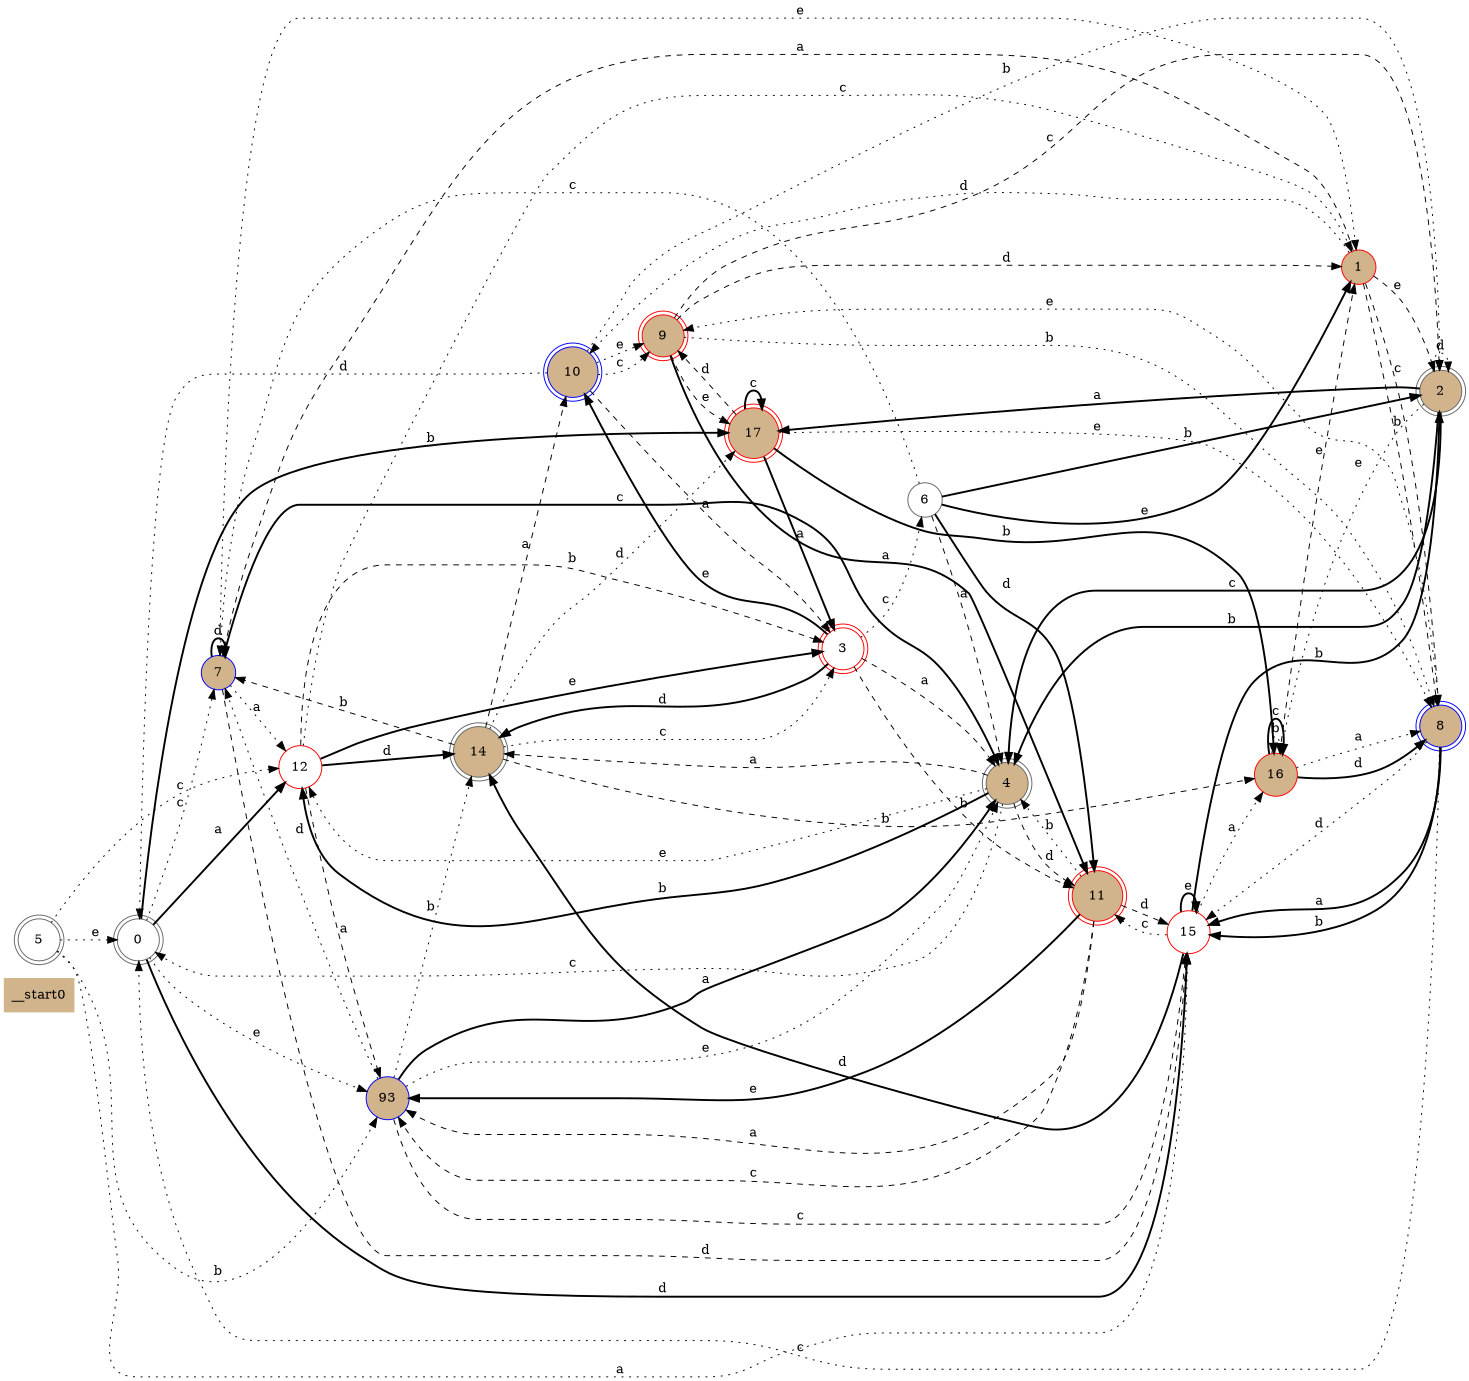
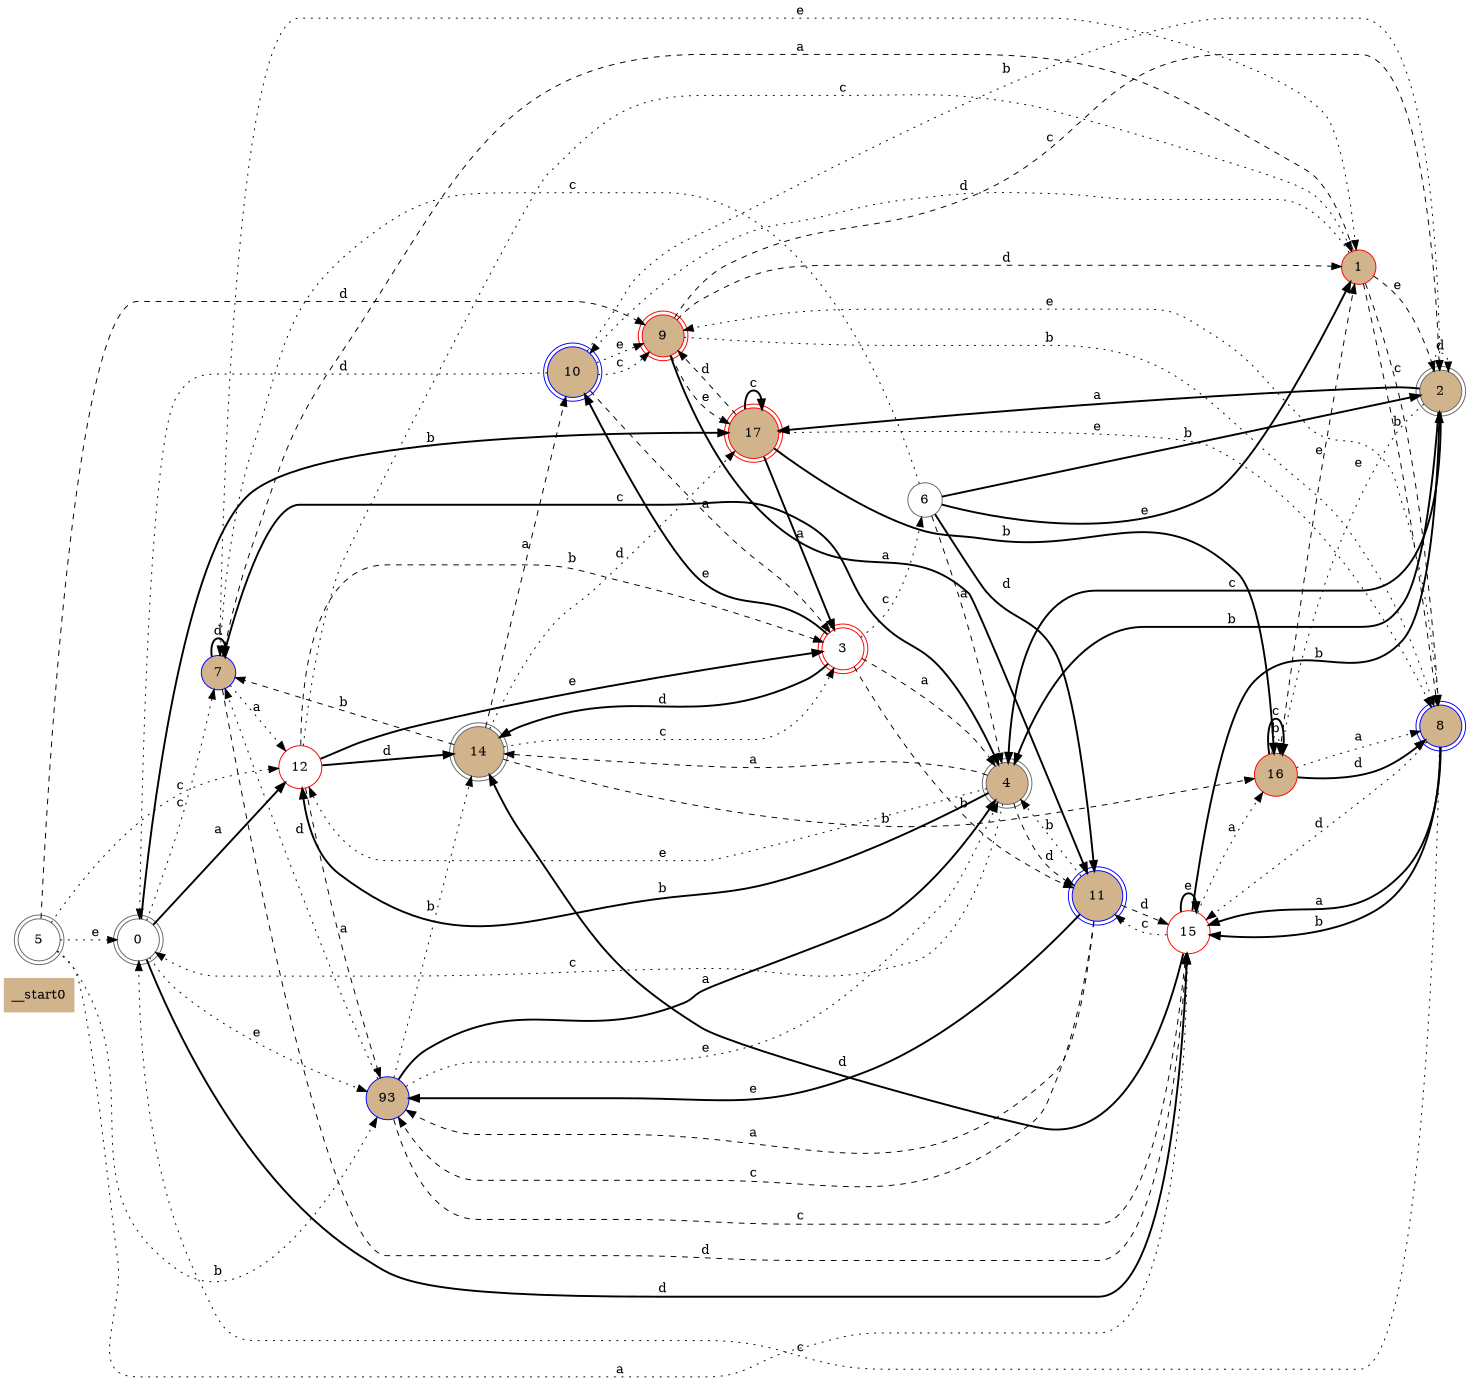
edge "5" -> "9": added, label "d"
node "11": color red -> blue
